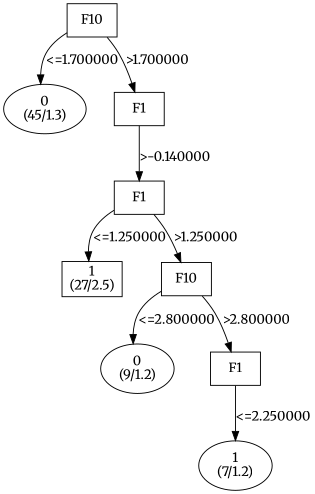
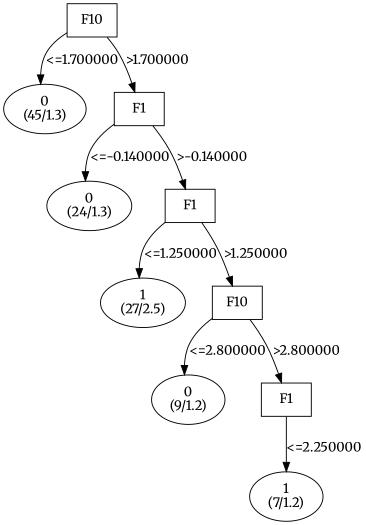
node "0 (24/1.3)": added
node "1 (27/2.5)": shape box -> ellipse
